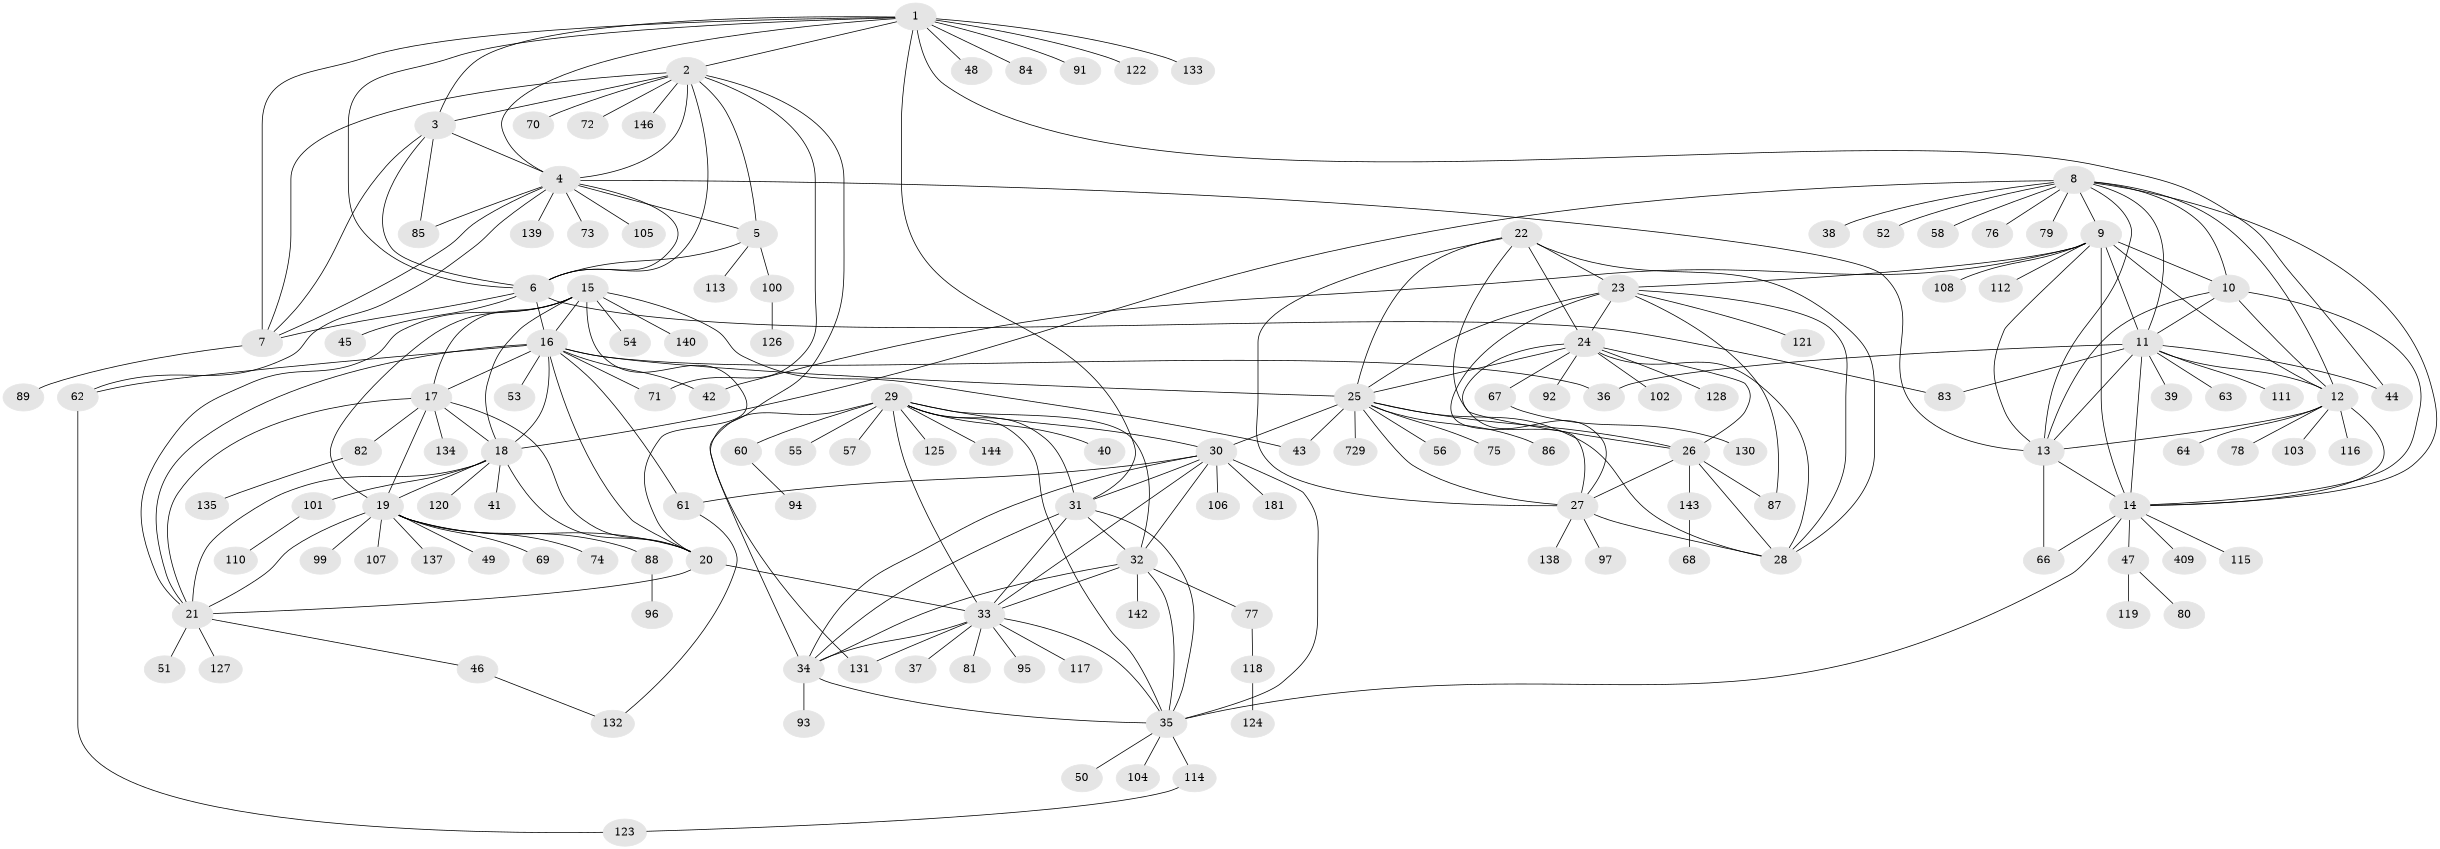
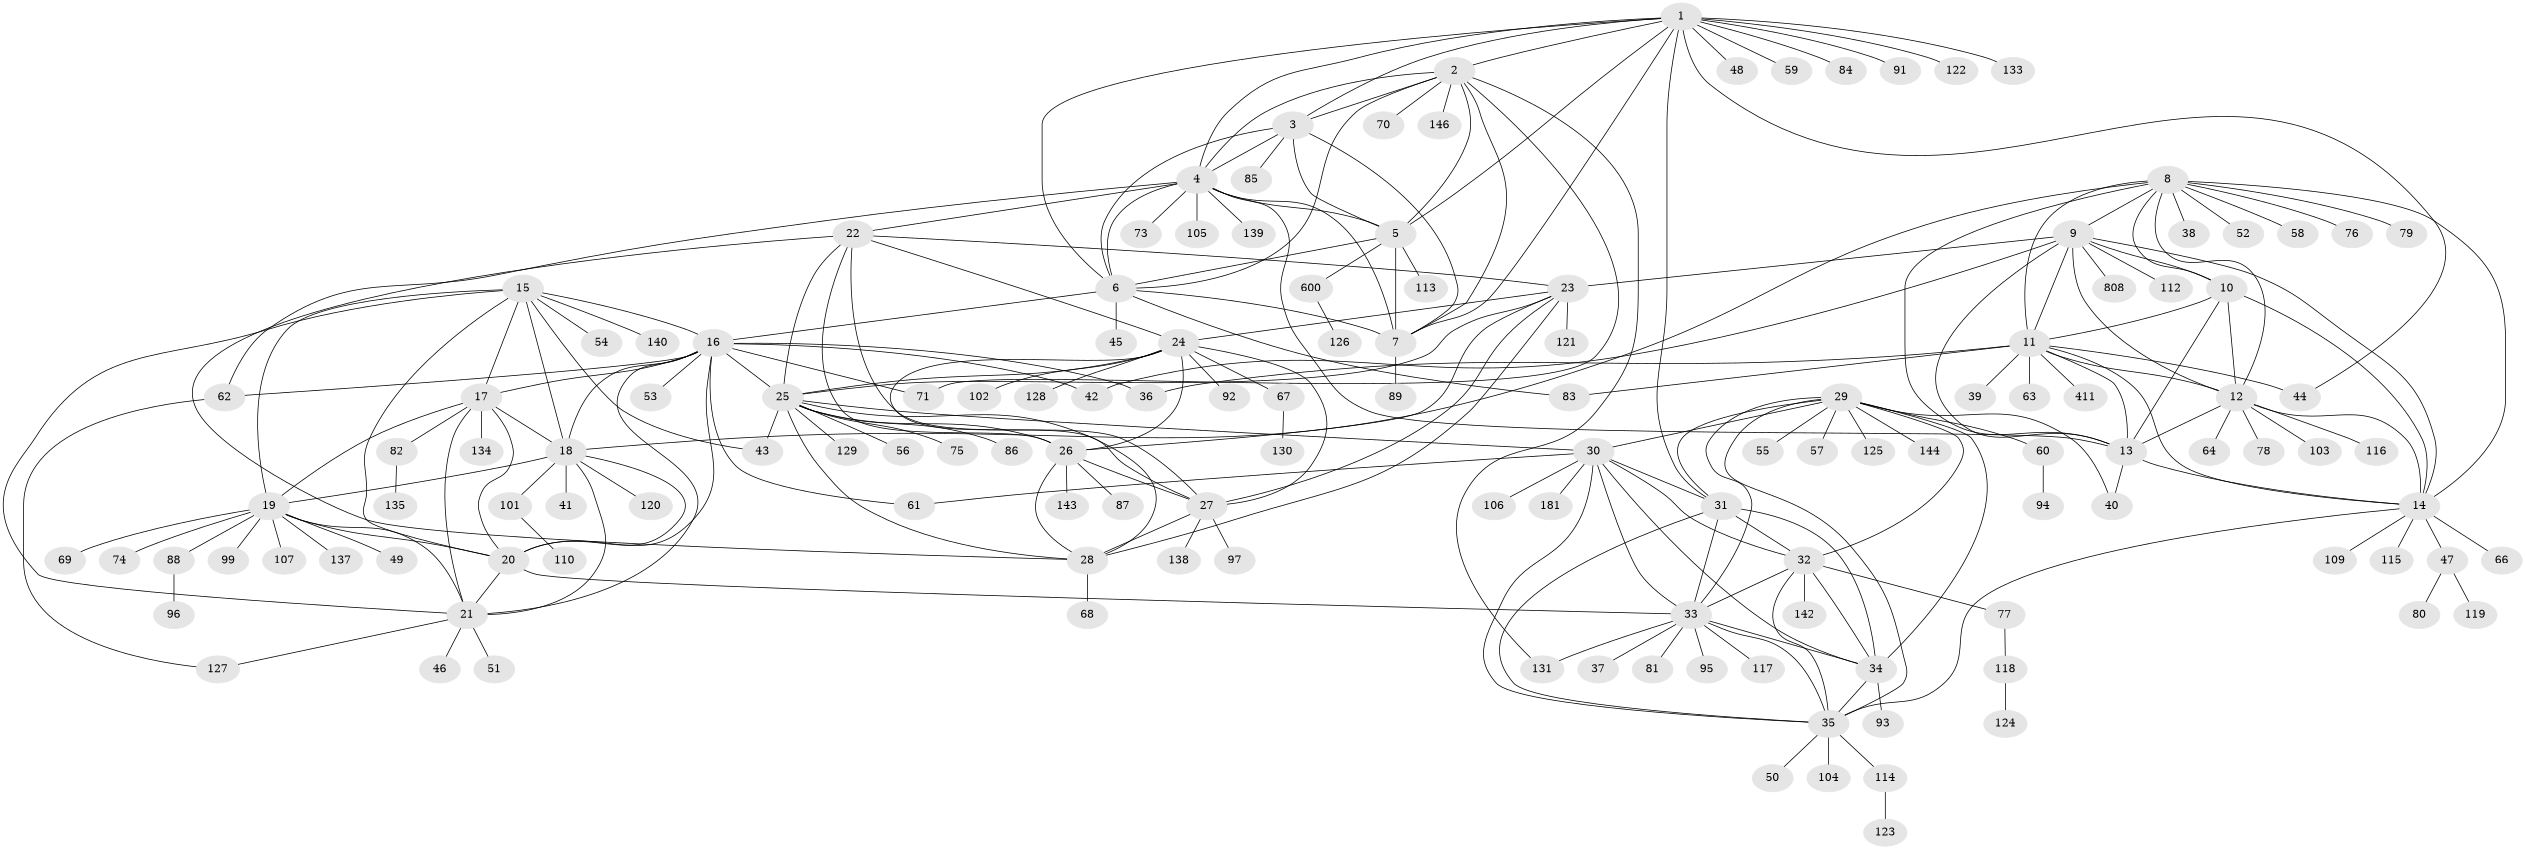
node "59": added
node "72": removed
edge "1" -- "5": added
edge "3" -- "5": added
edge "4" -- "85": now "4" -- "22"
node "100": label "100" -> "600"
edge "5" -- "7": added
node "108": label "108" -> "808"
edge "23" -- "87": now "23" -- "26"
node "111": label "111" -> "411"
node "729": label "729" -> "129"
edge "13" -- "66": now "13" -- "40"
edge "143" -- "68": now "28" -- "68"
node "409": label "409" -> "109"
node "132": removed
edge "62" -- "123": now "62" -- "127"
